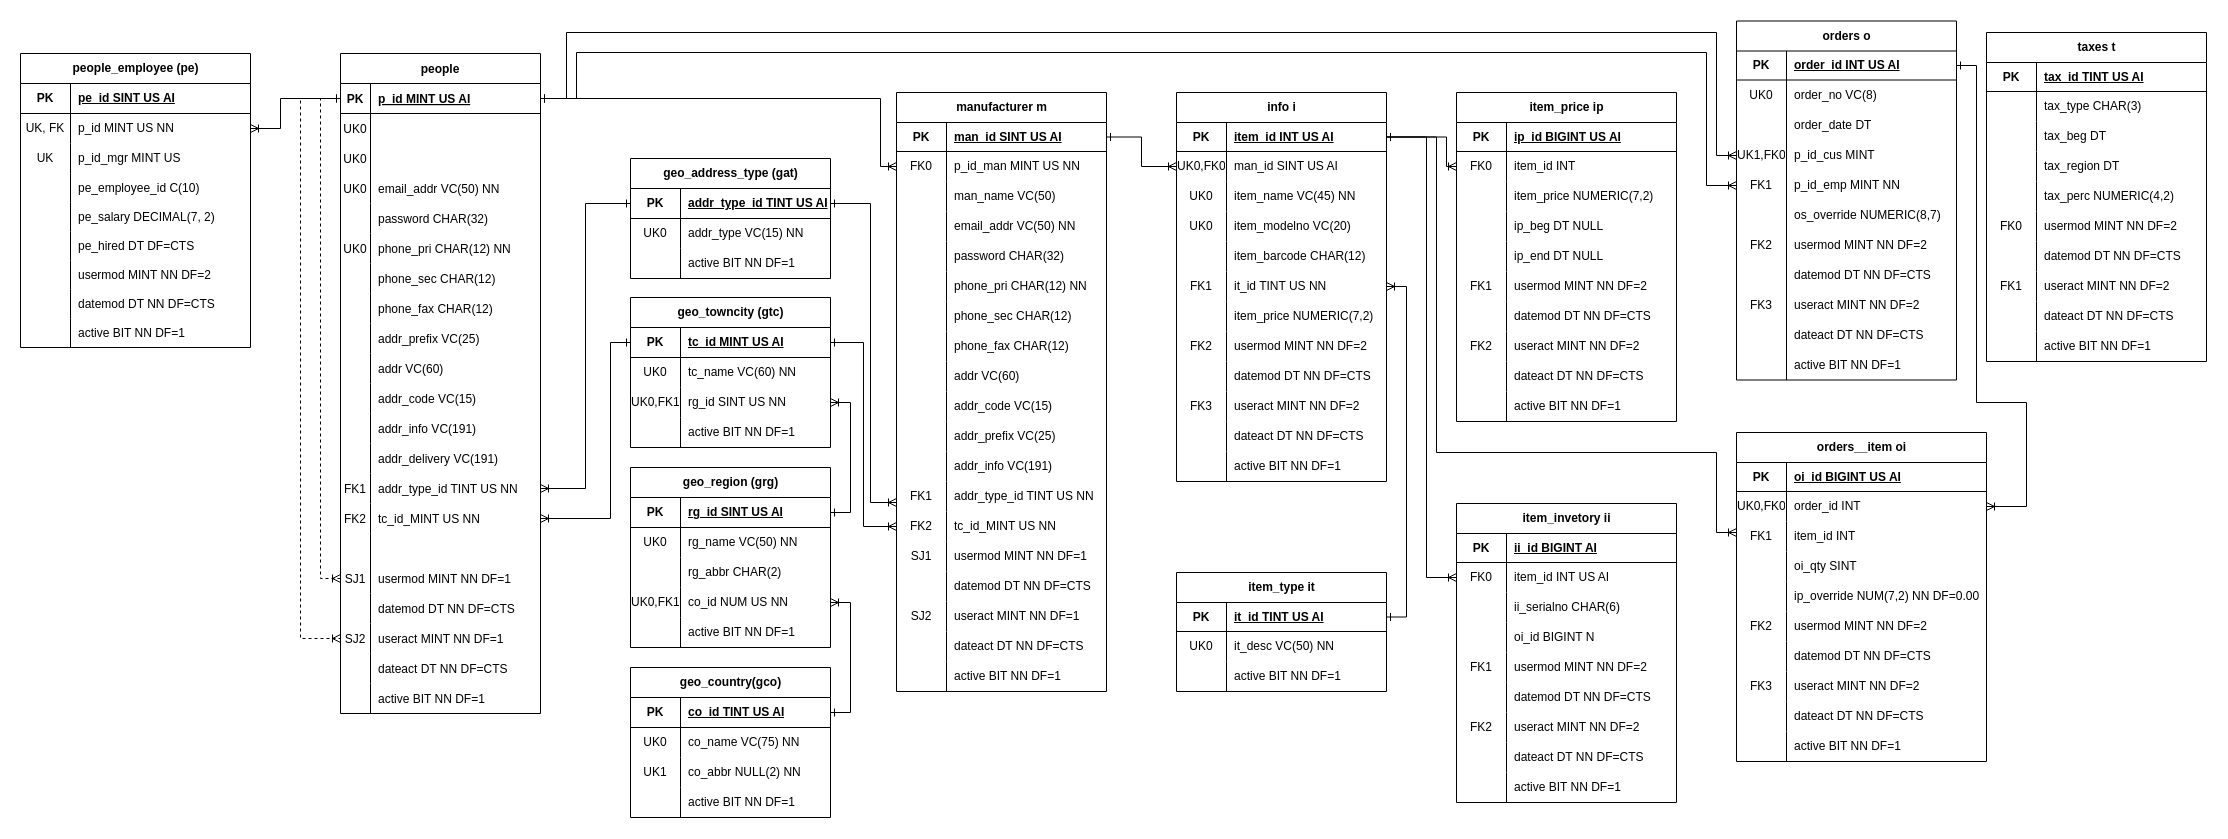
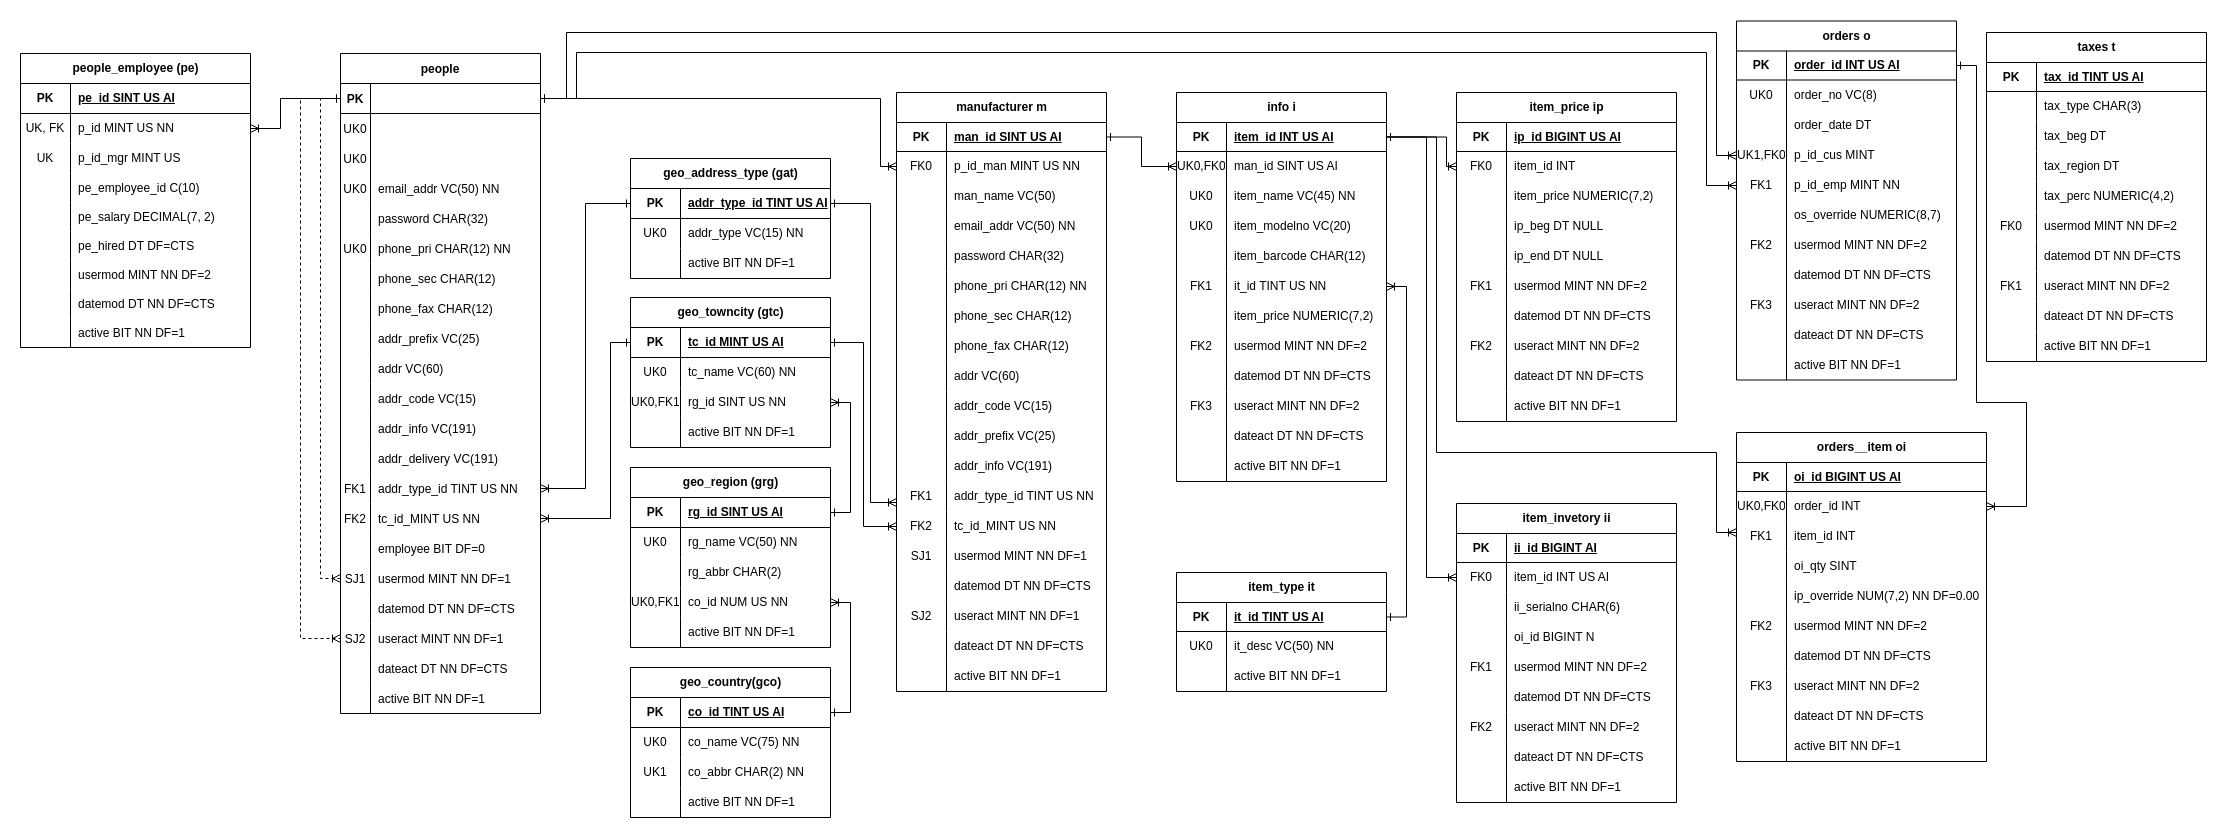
node "p_id MINT US AI": removed
node "employee BIT DF=0": added
node "co_abbr NULL(2) NN": label "co_abbr NULL(2) NN" -> "co_abbr CHAR(2) NN"
